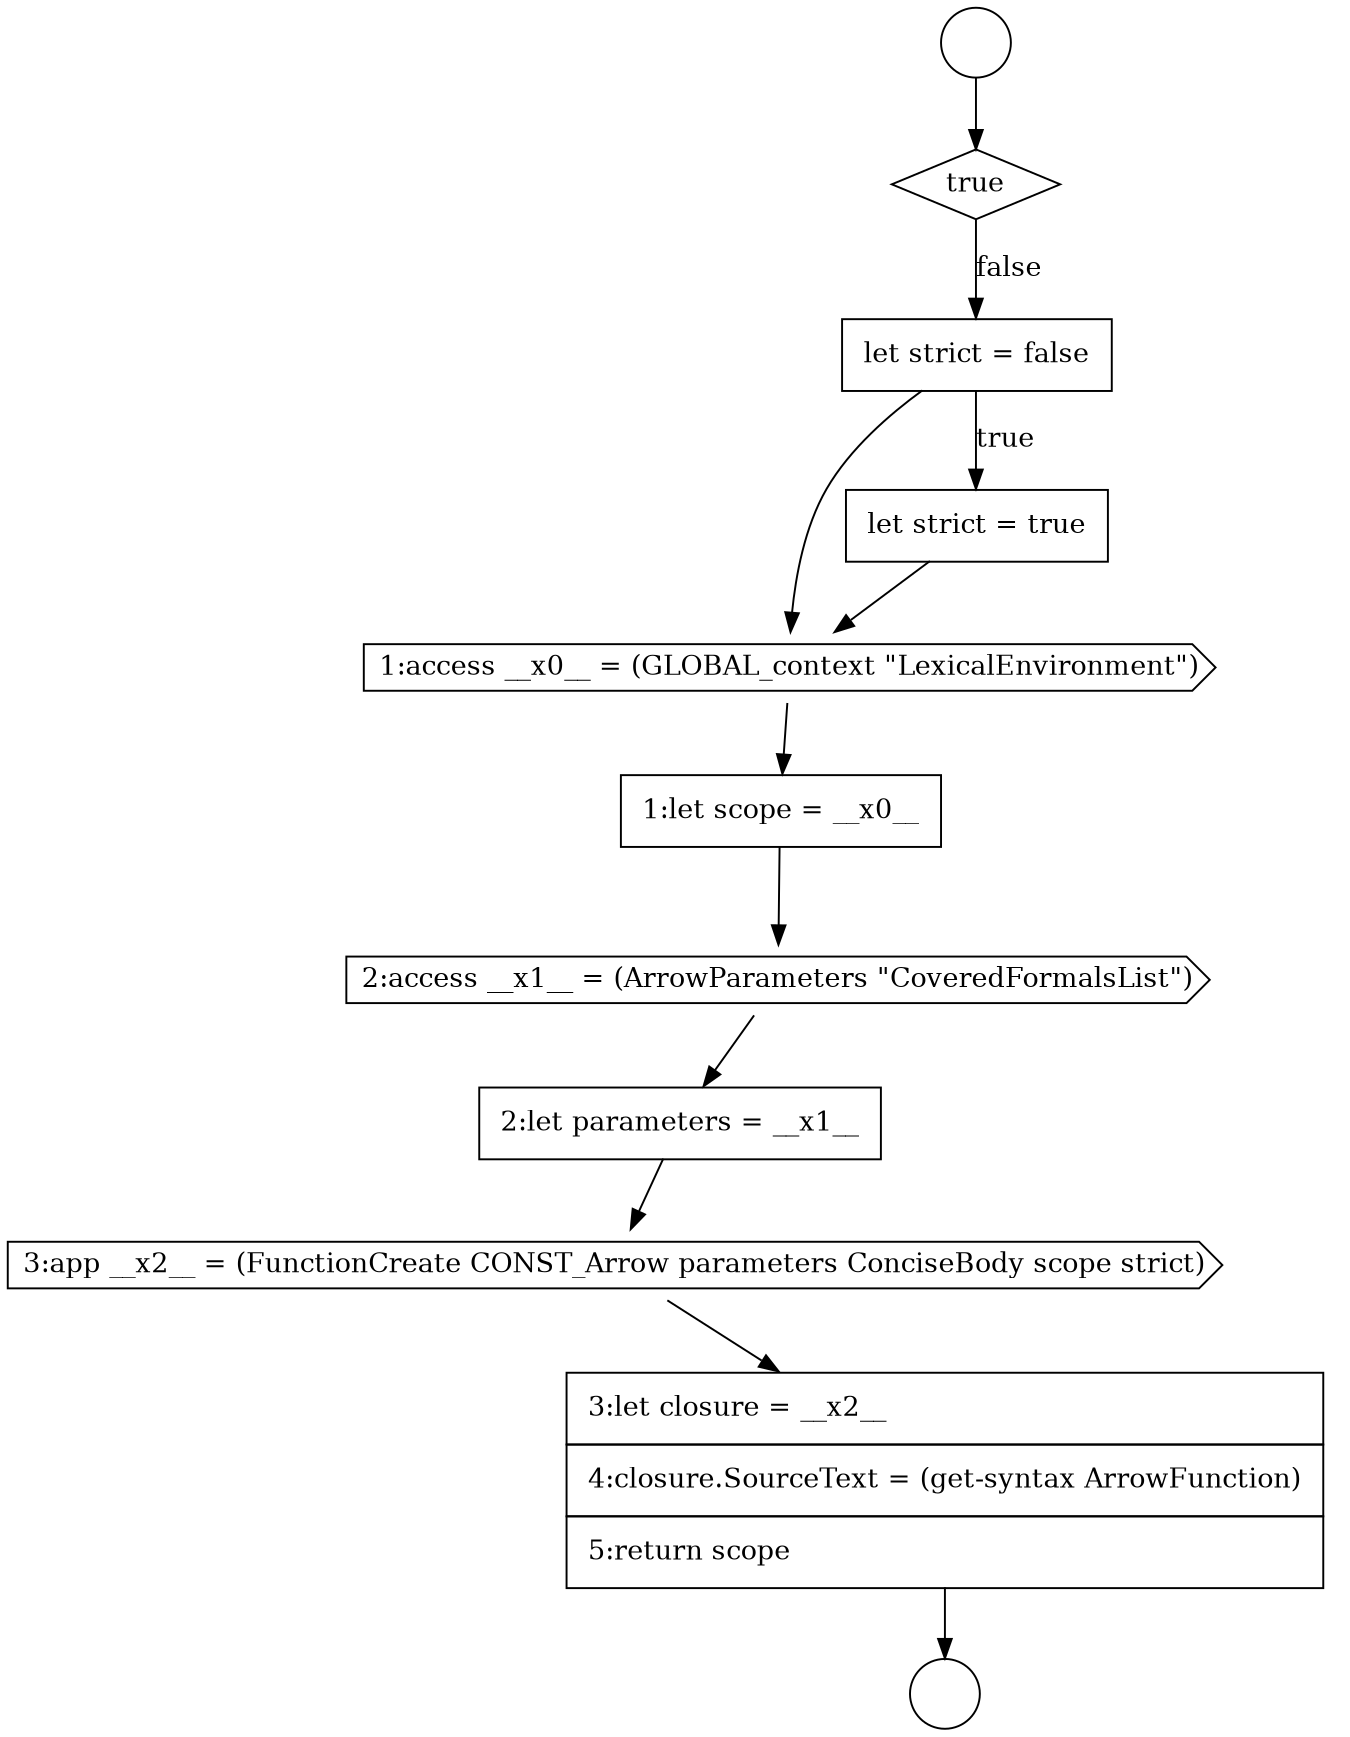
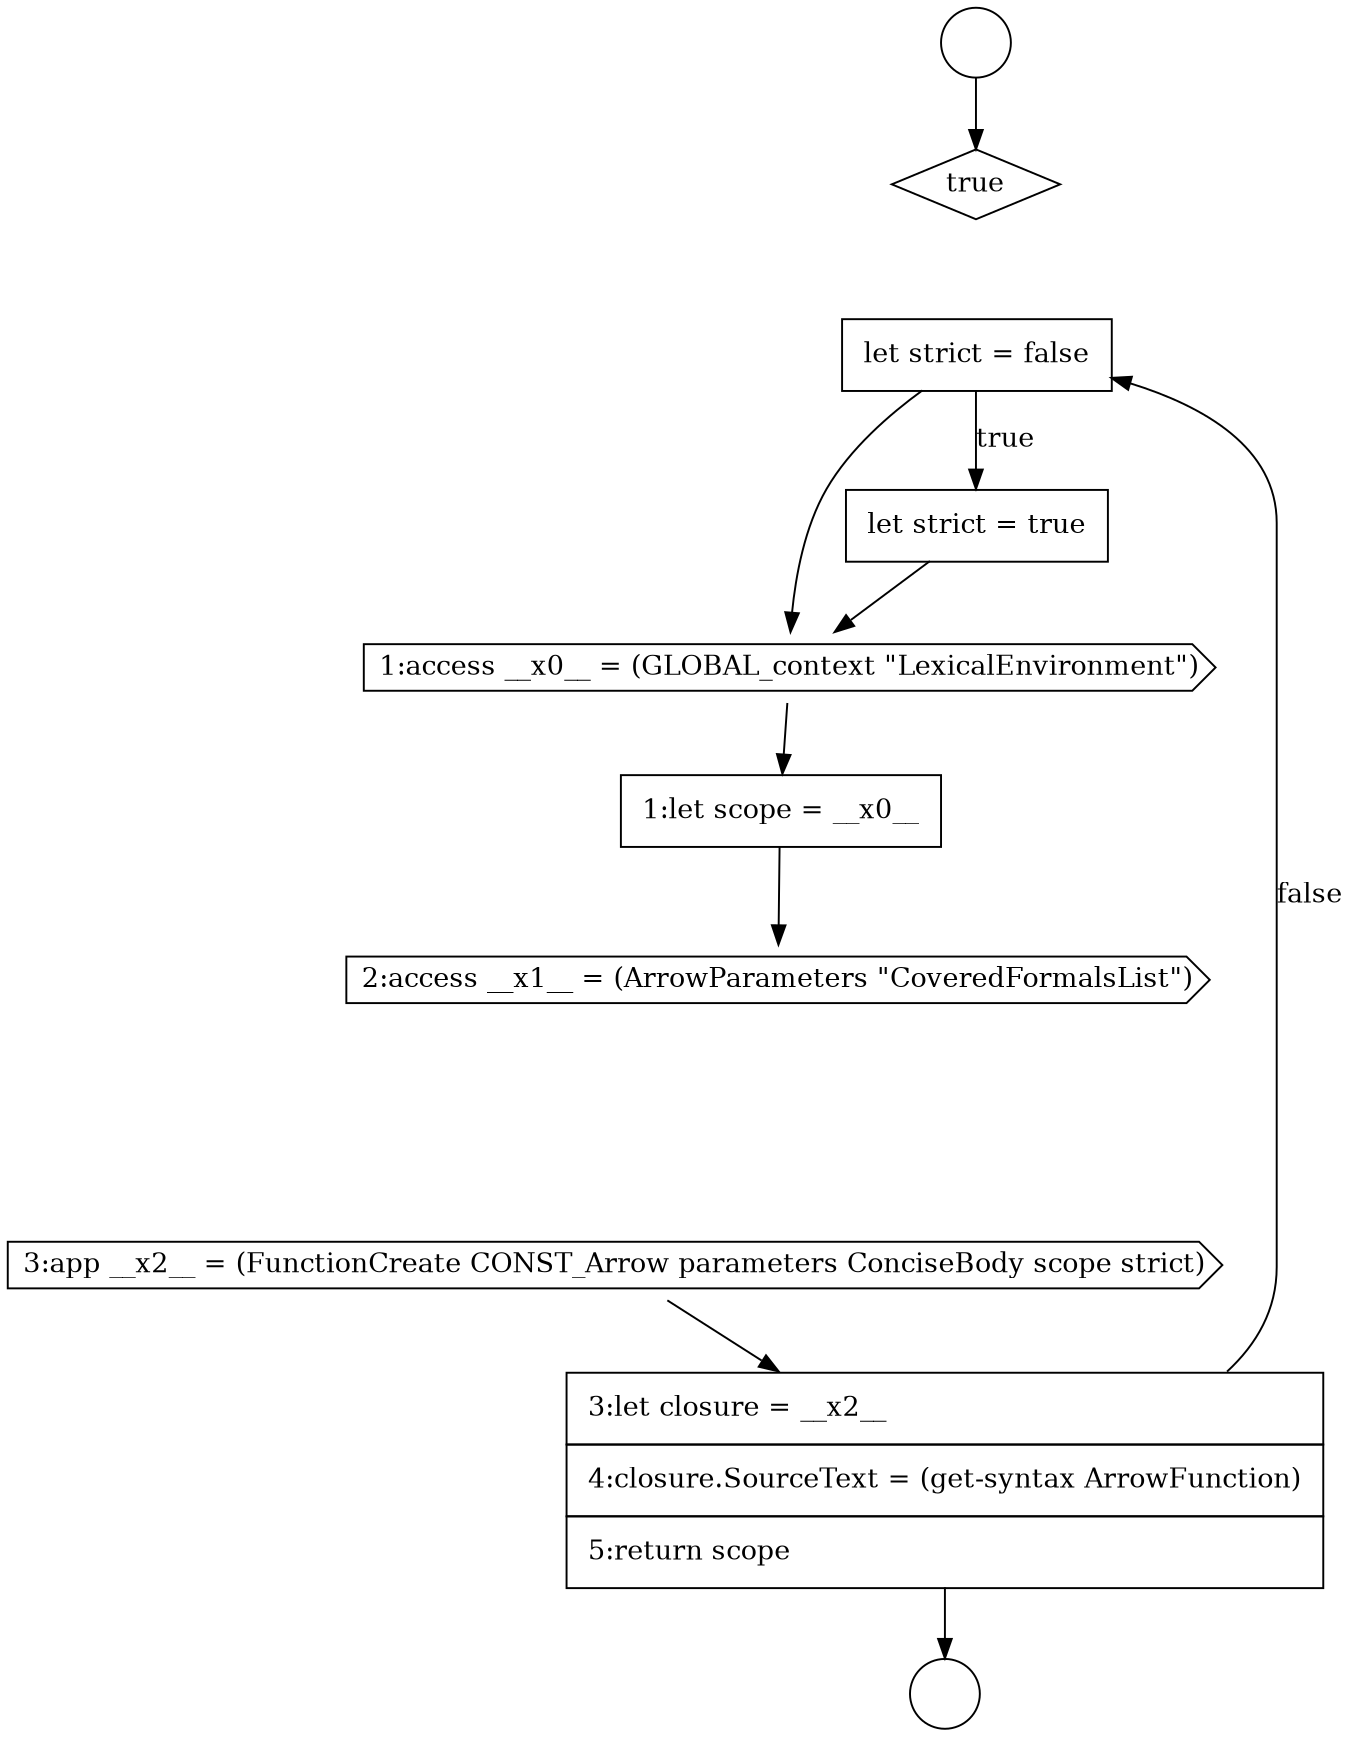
edge "true" -> "let strict = false": now "3:let closure = __x2__" -> "let strict = false"
node "2:let parameters = __x1__": removed
